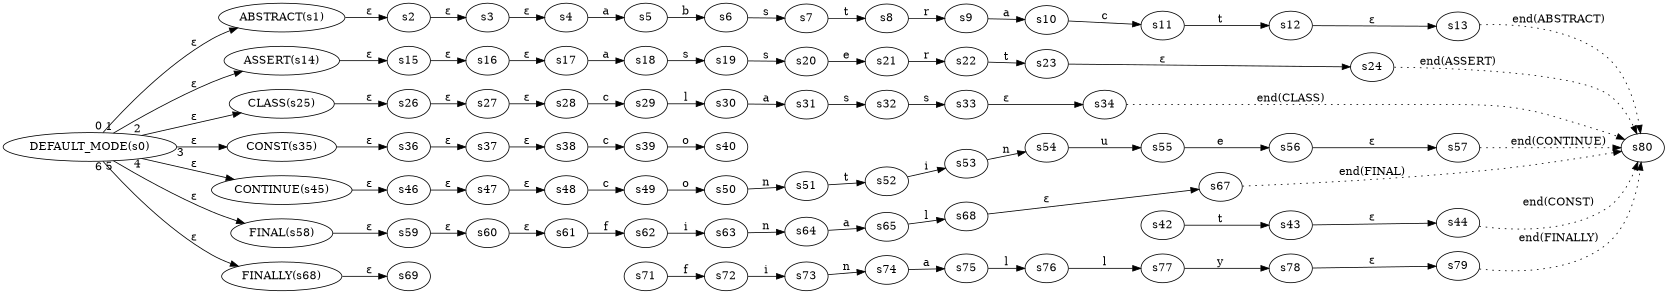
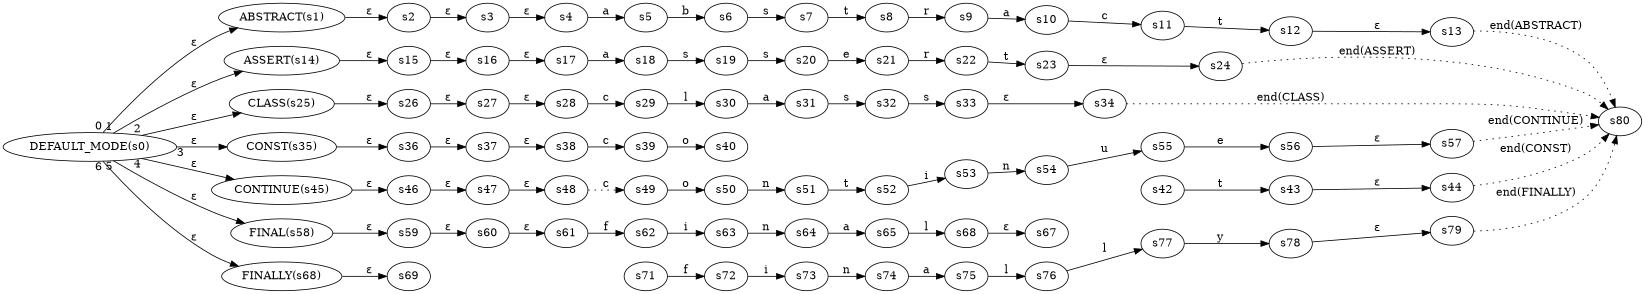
edge "s67" -> "s80": removed, label "end(FINAL)"
edge "s48" -> "s49": style solid -> dotted
